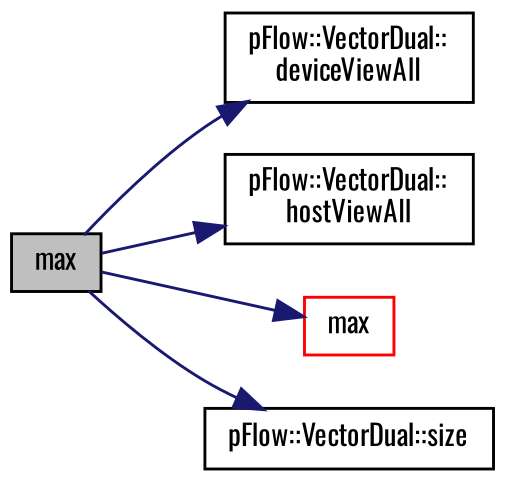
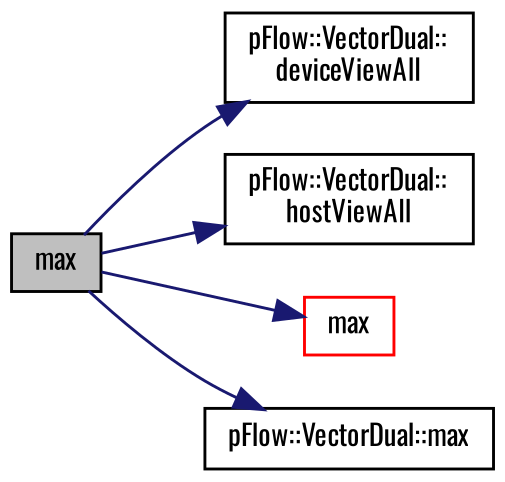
node "pFlow::VectorDual::size": label "pFlow::VectorDual::size" -> "pFlow::VectorDual::max"
